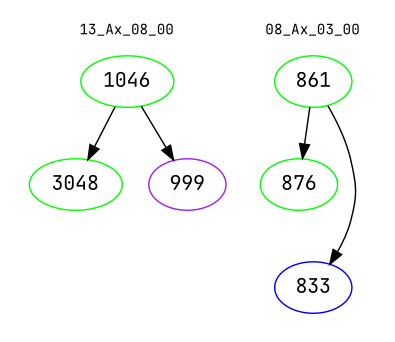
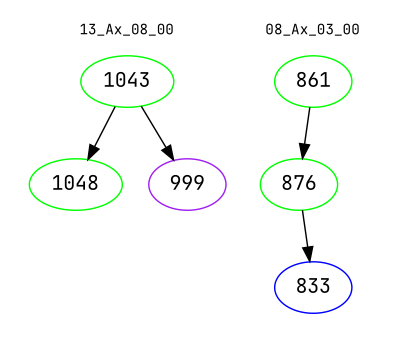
node "1046": label "1046" -> "1043"
edge "861" -> "833": now "876" -> "833"
node "3048": label "3048" -> "1048"
